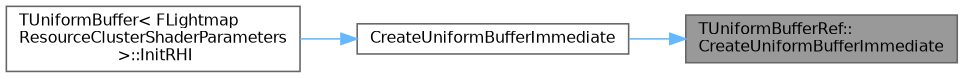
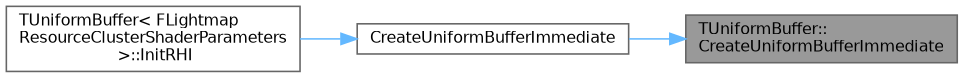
node "TUniformBufferRef:: CreateUniformBufferImmediate": label "TUniformBufferRef:: CreateUniformBufferImmediate" -> "TUniformBuffer:: CreateUniformBufferImmediate"
